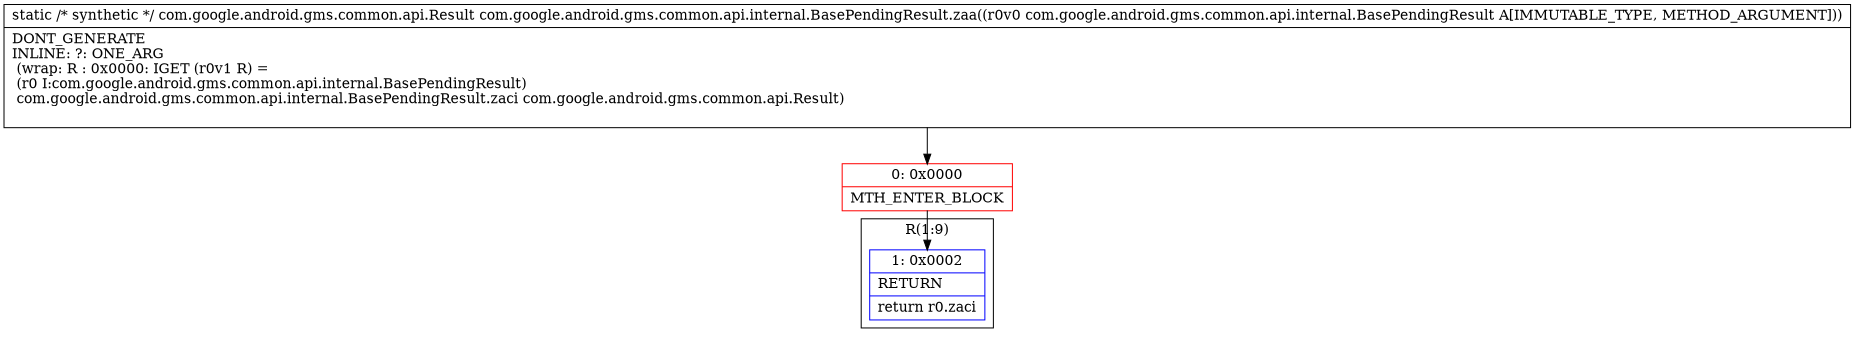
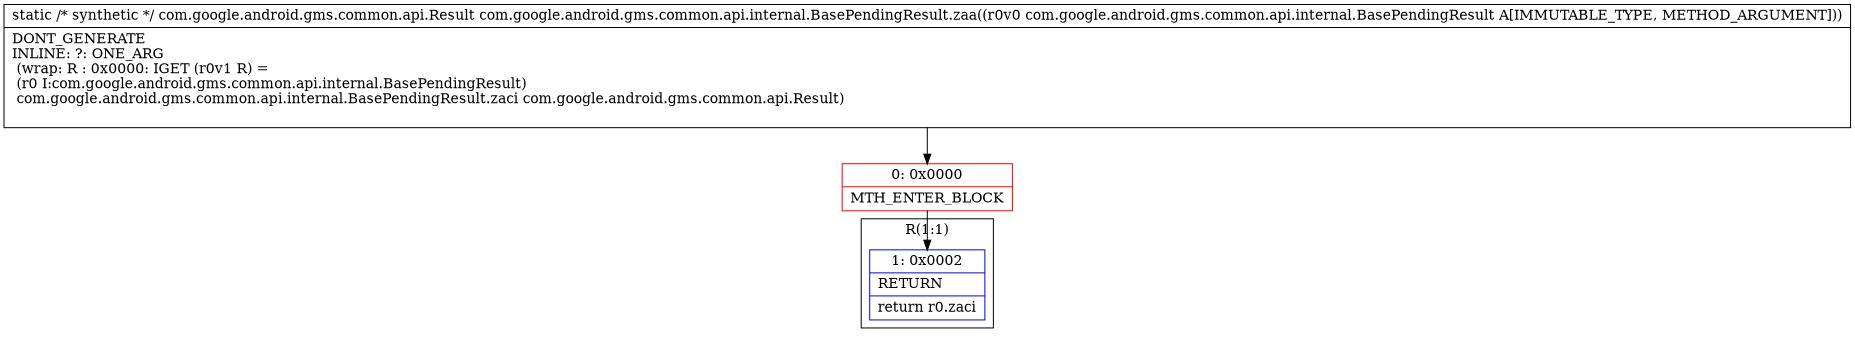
cluster "R(1:9)": label "R(1:9)" -> "R(1:1)"
